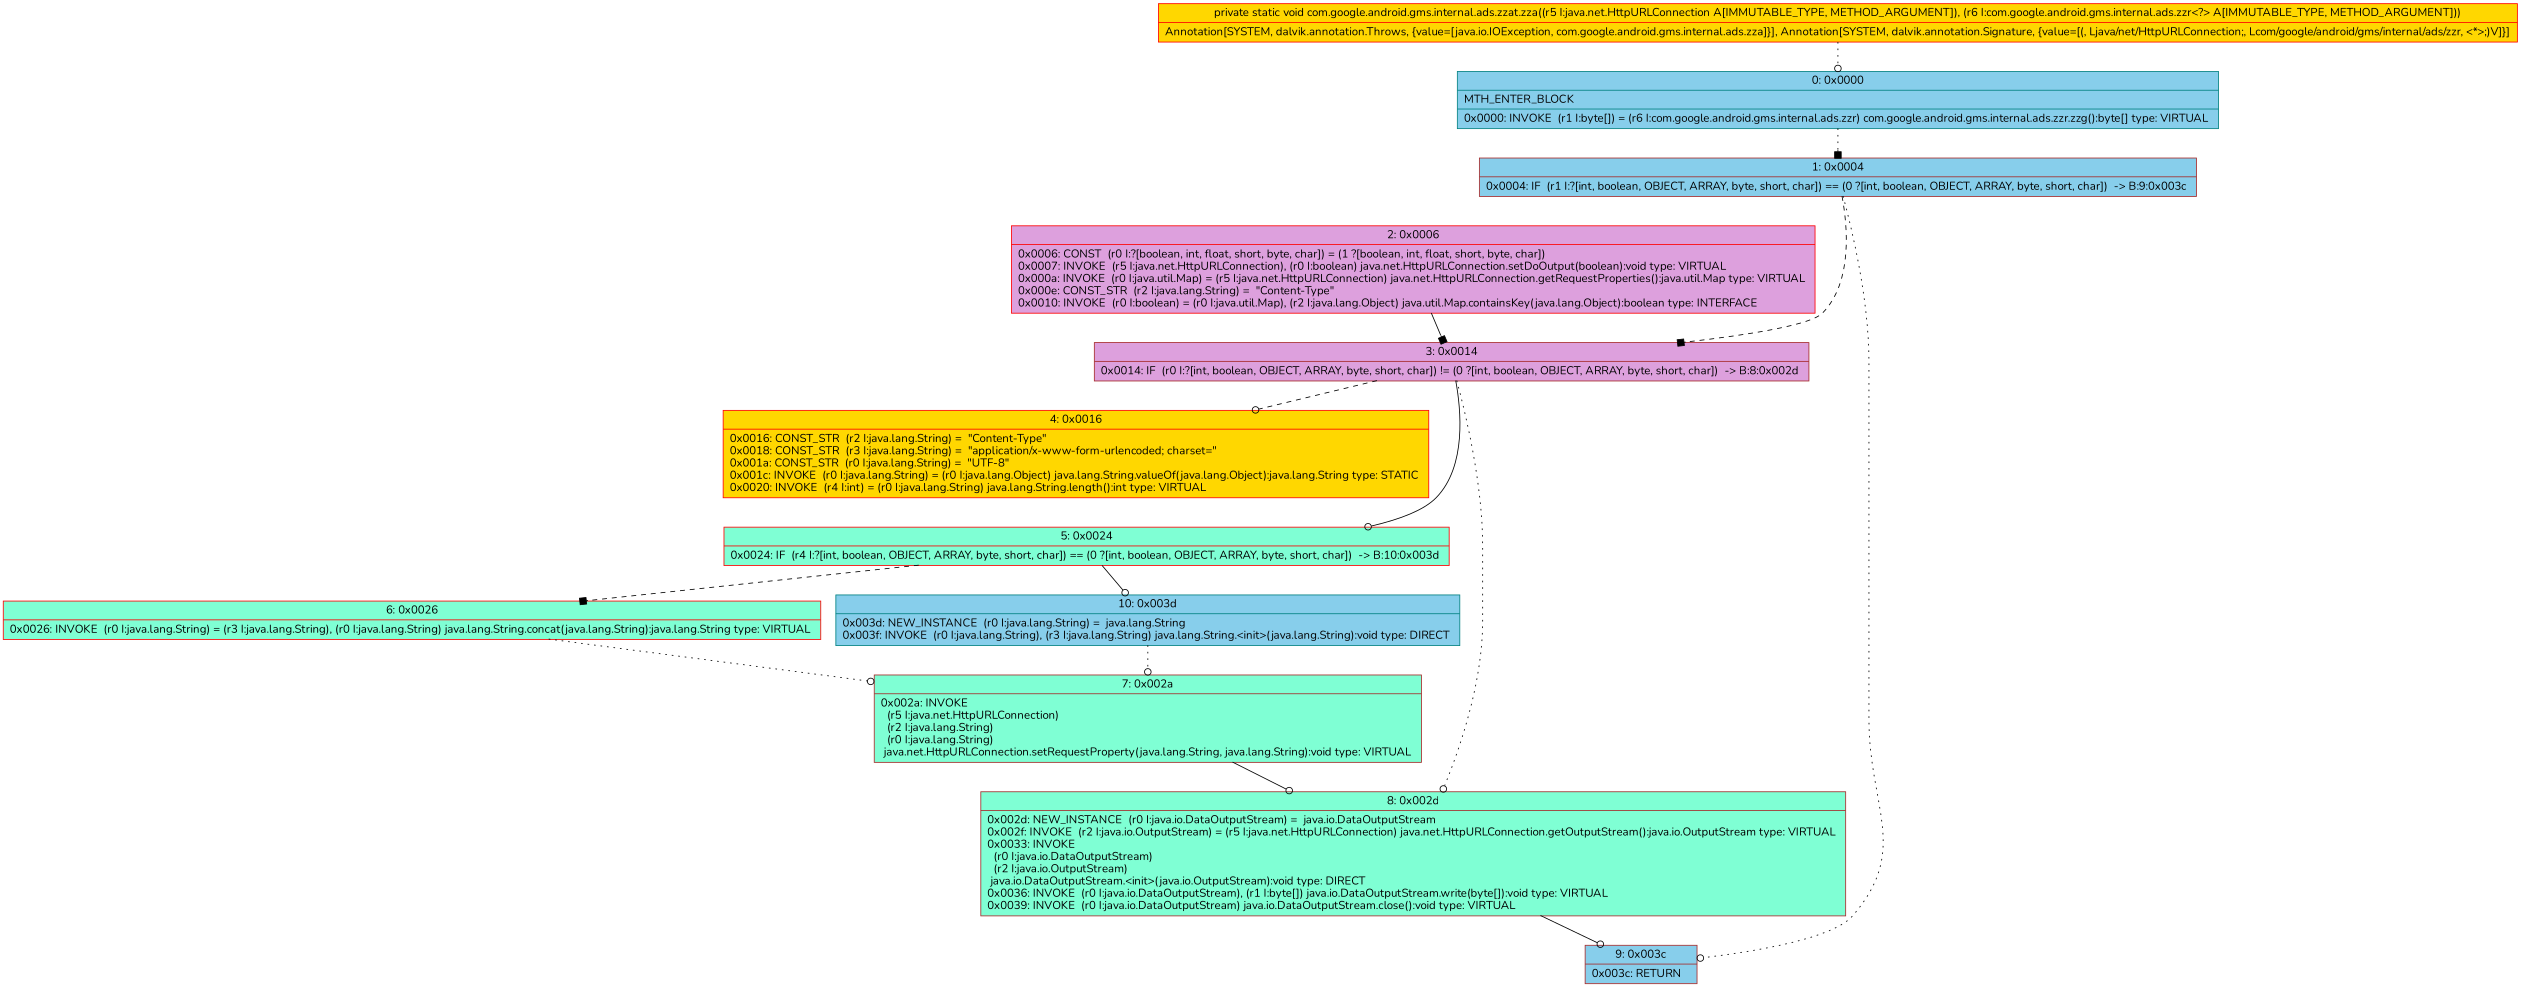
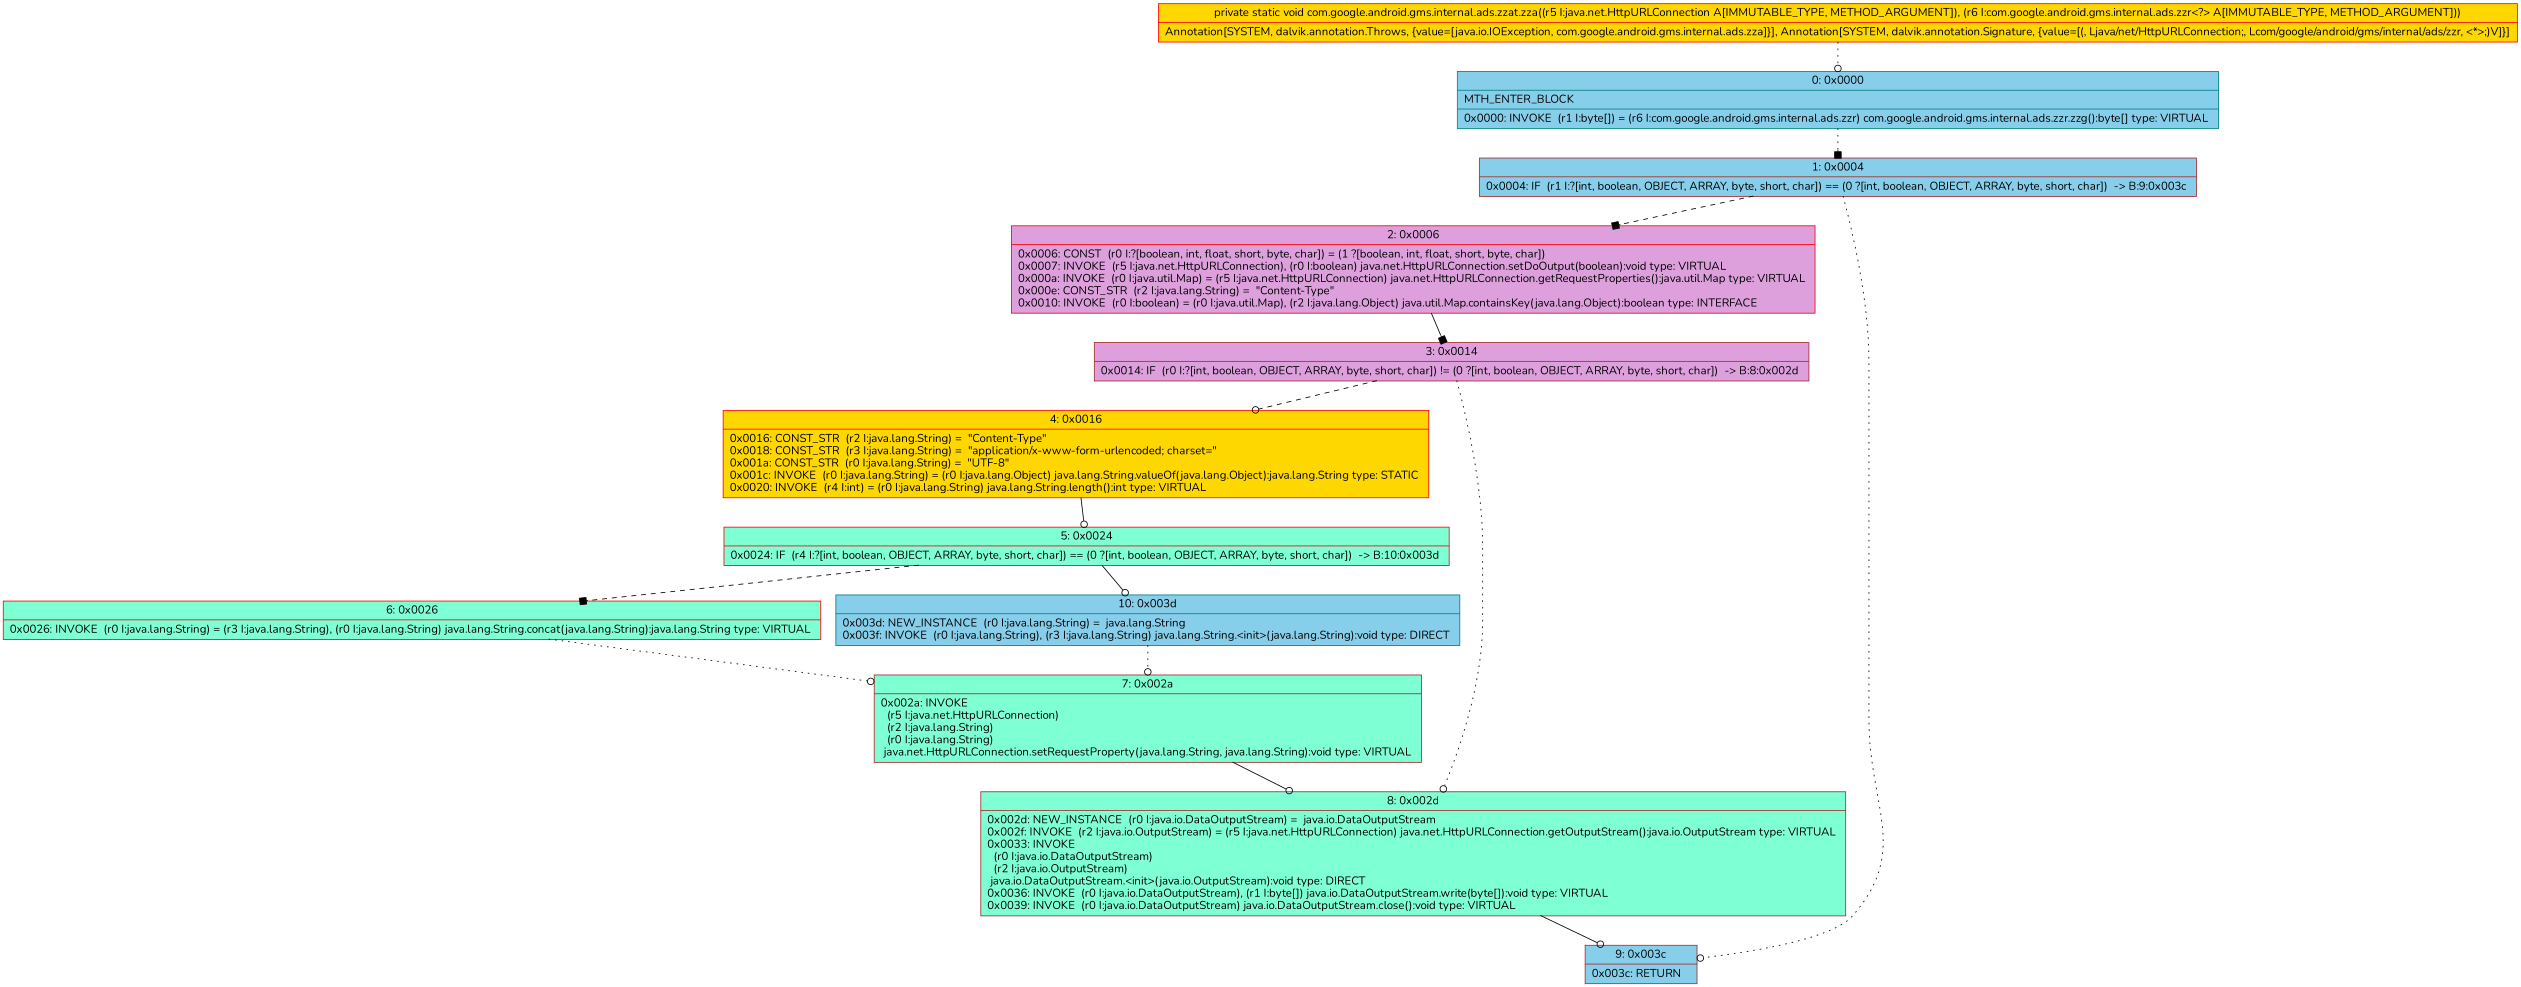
edge "1: 0x0004" -> "3: 0x0014": now "1: 0x0004" -> "2: 0x0006"
edge "3: 0x0014" -> "5: 0x0024": now "4: 0x0016" -> "5: 0x0024"
